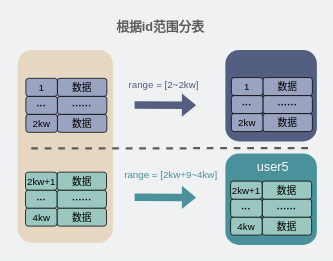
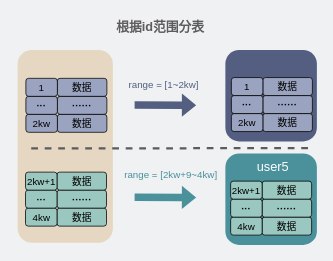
node "range = [2~2kw]": label "range = [2~2kw]" -> "range = [1~2kw]"
